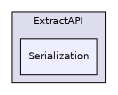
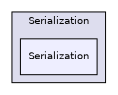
cluster "ExtractAPI": label "ExtractAPI" -> "Serialization"
